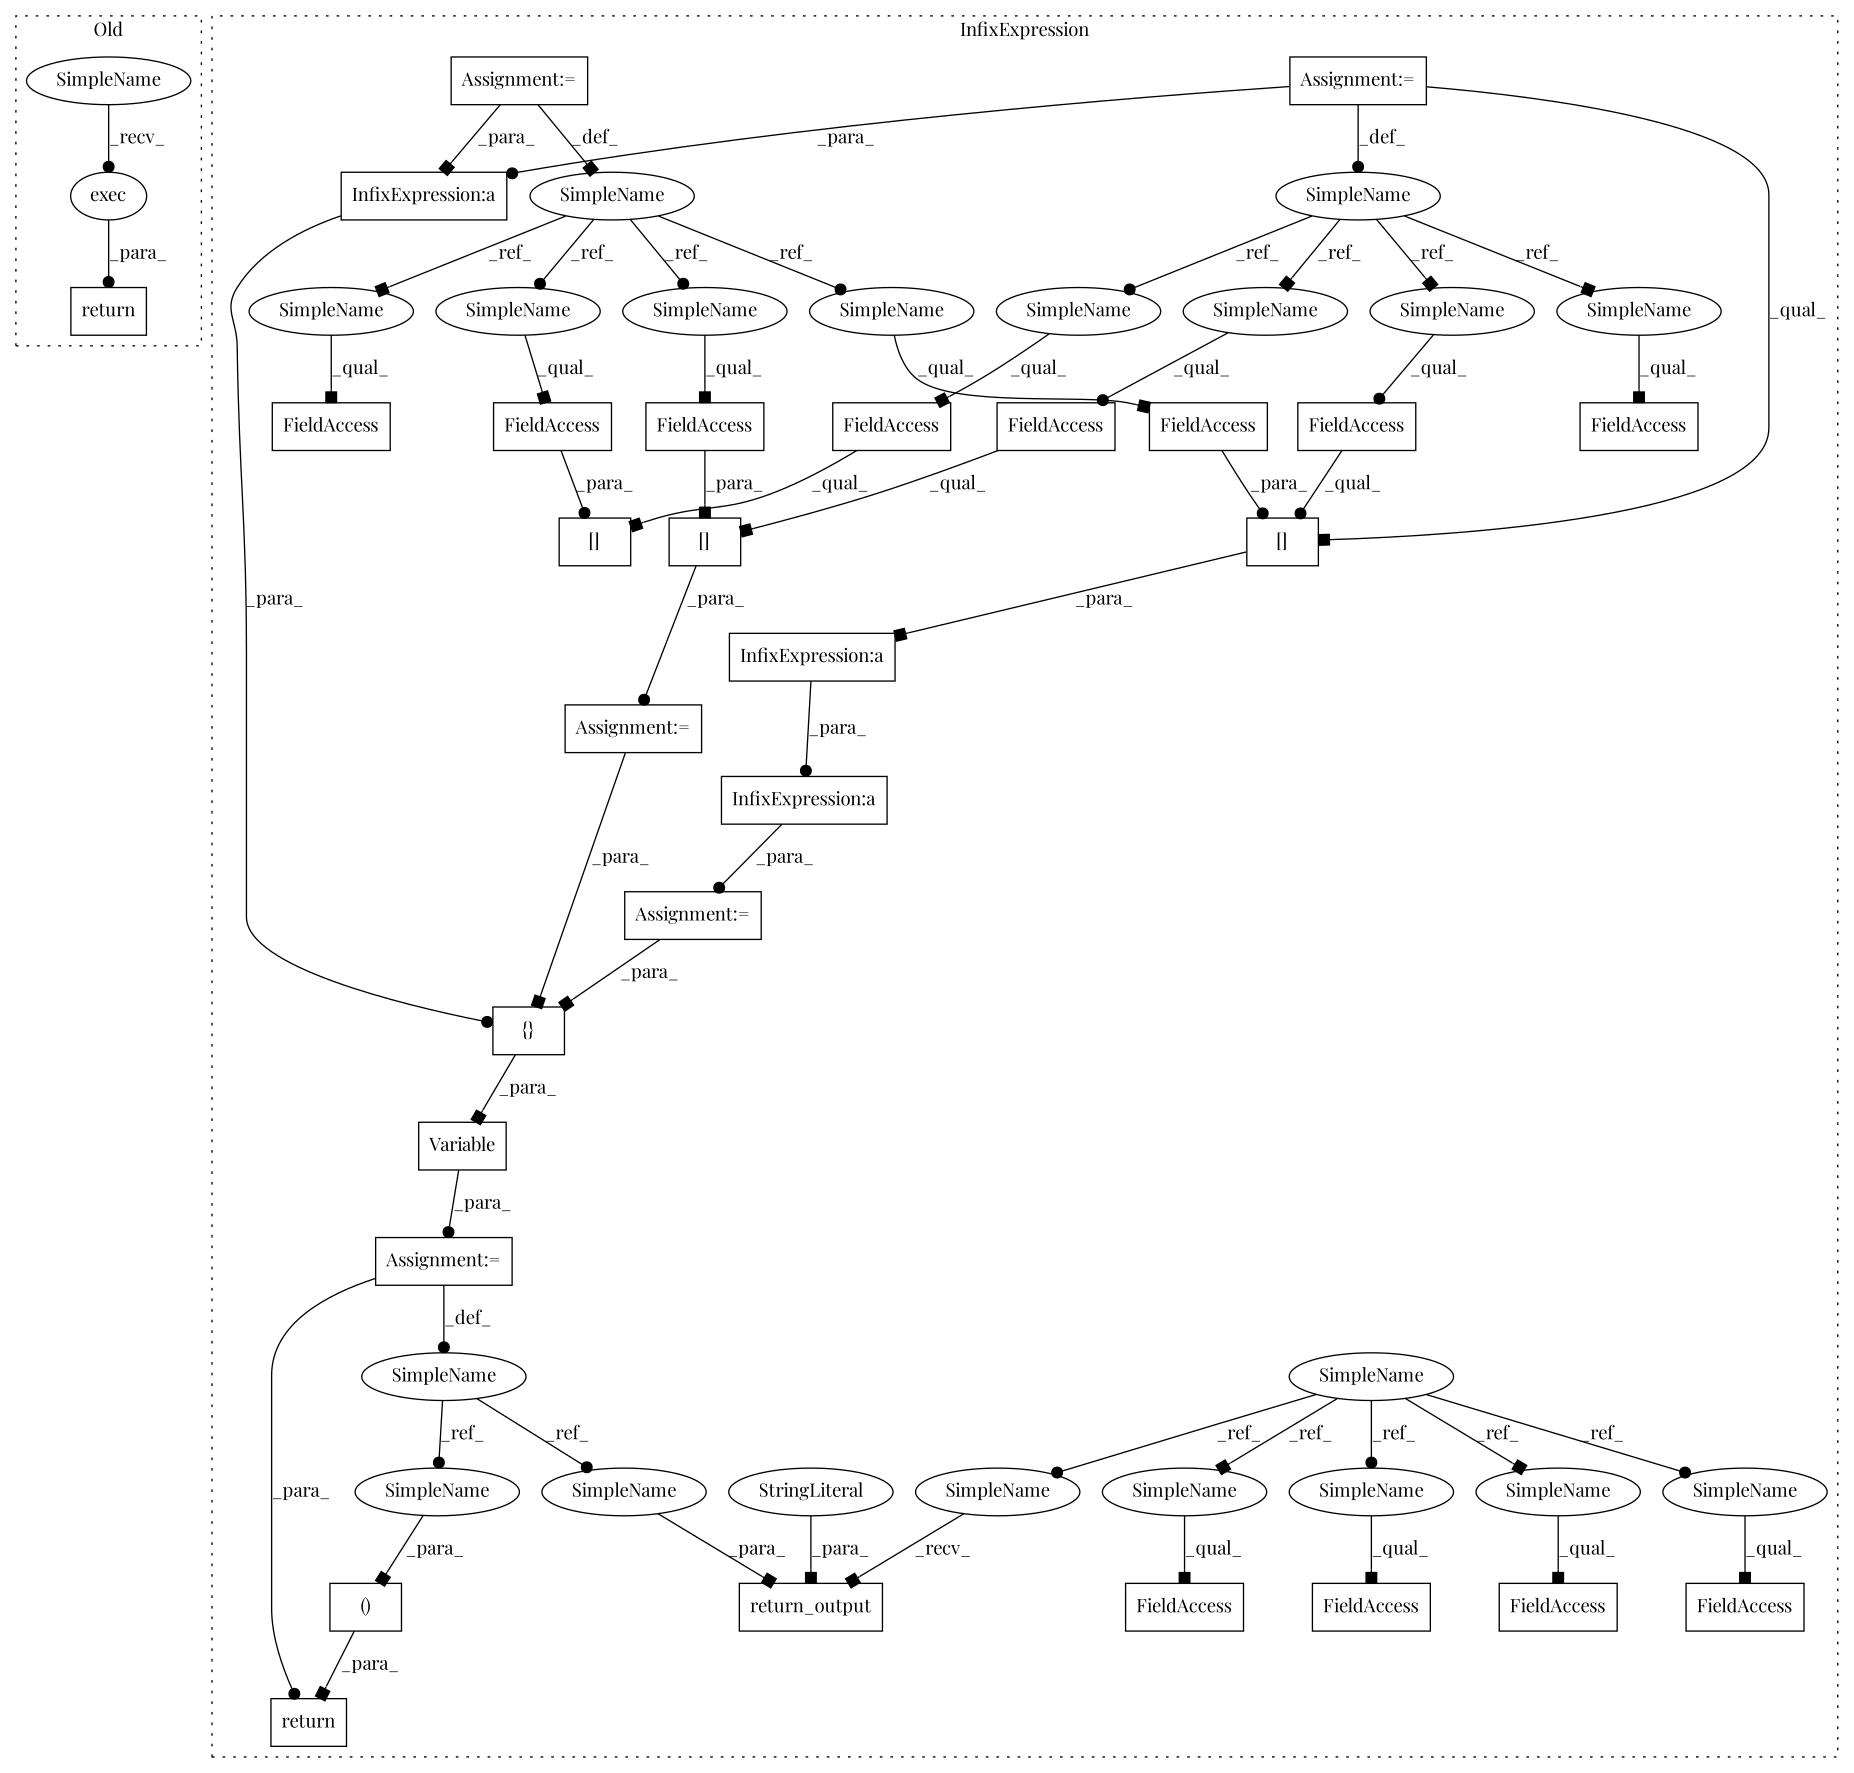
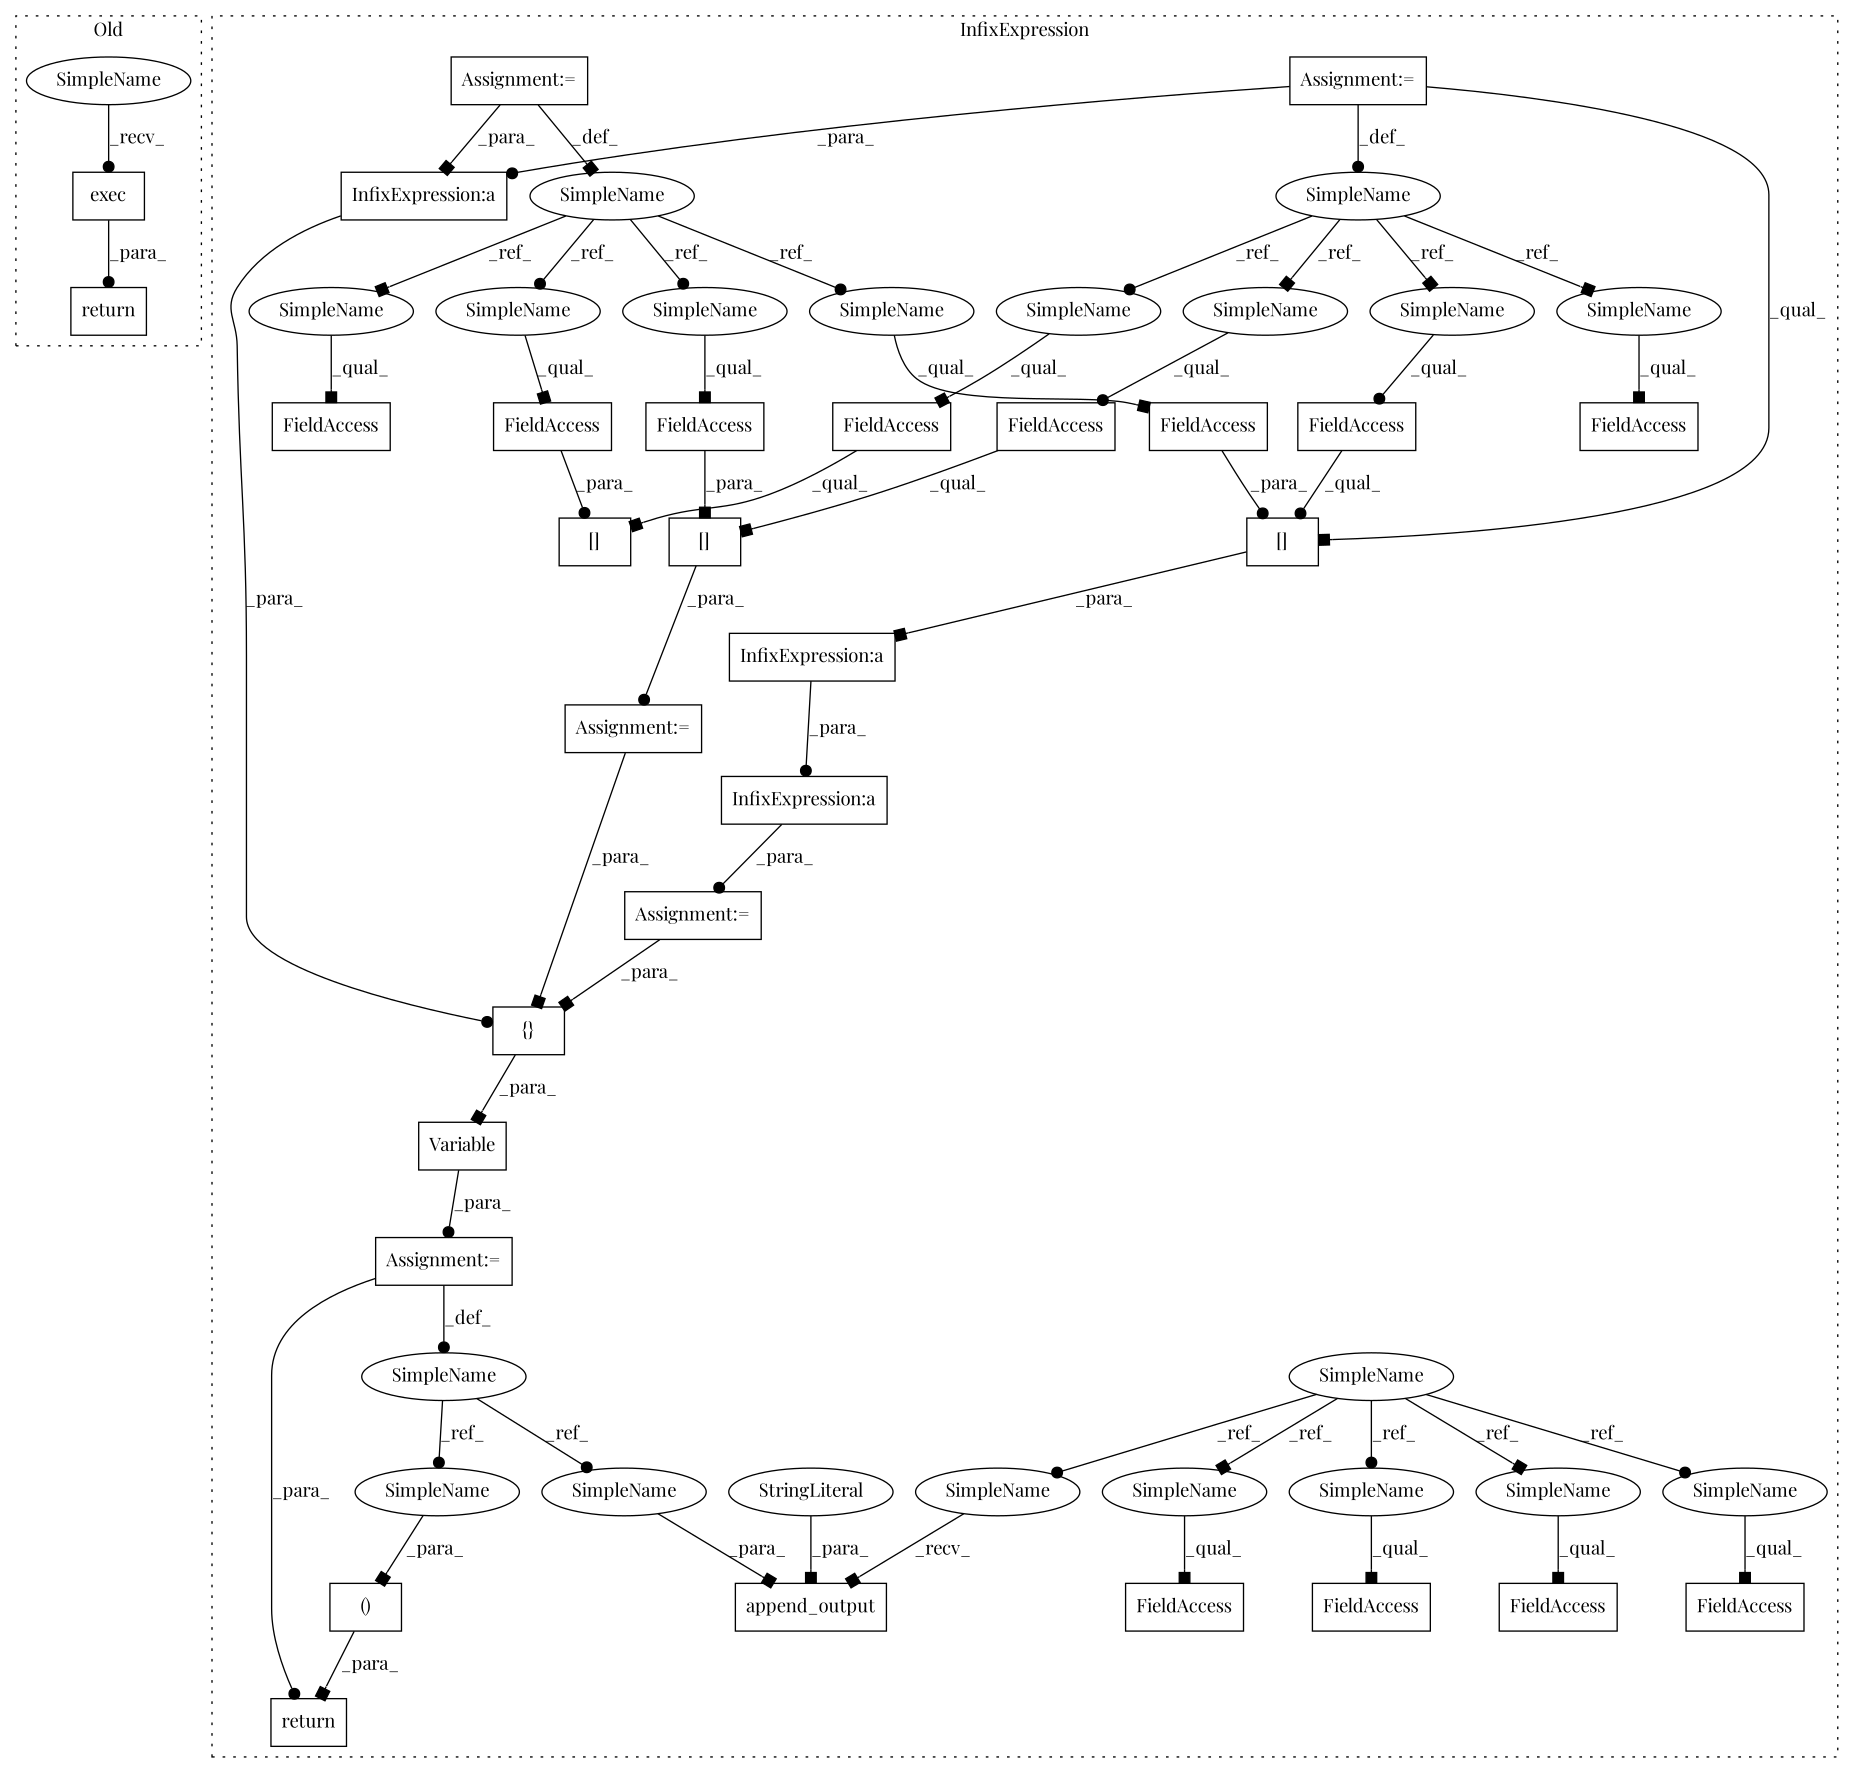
node "exec": shape ellipse -> box
node "return_output": label "return_output" -> "append_output"
